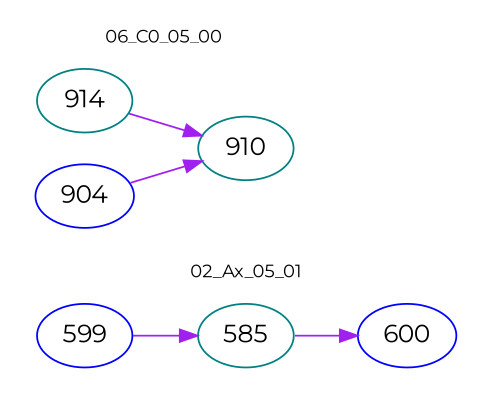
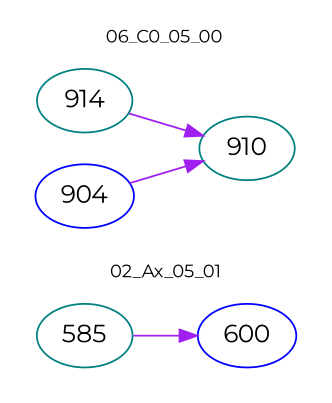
node "599": removed
